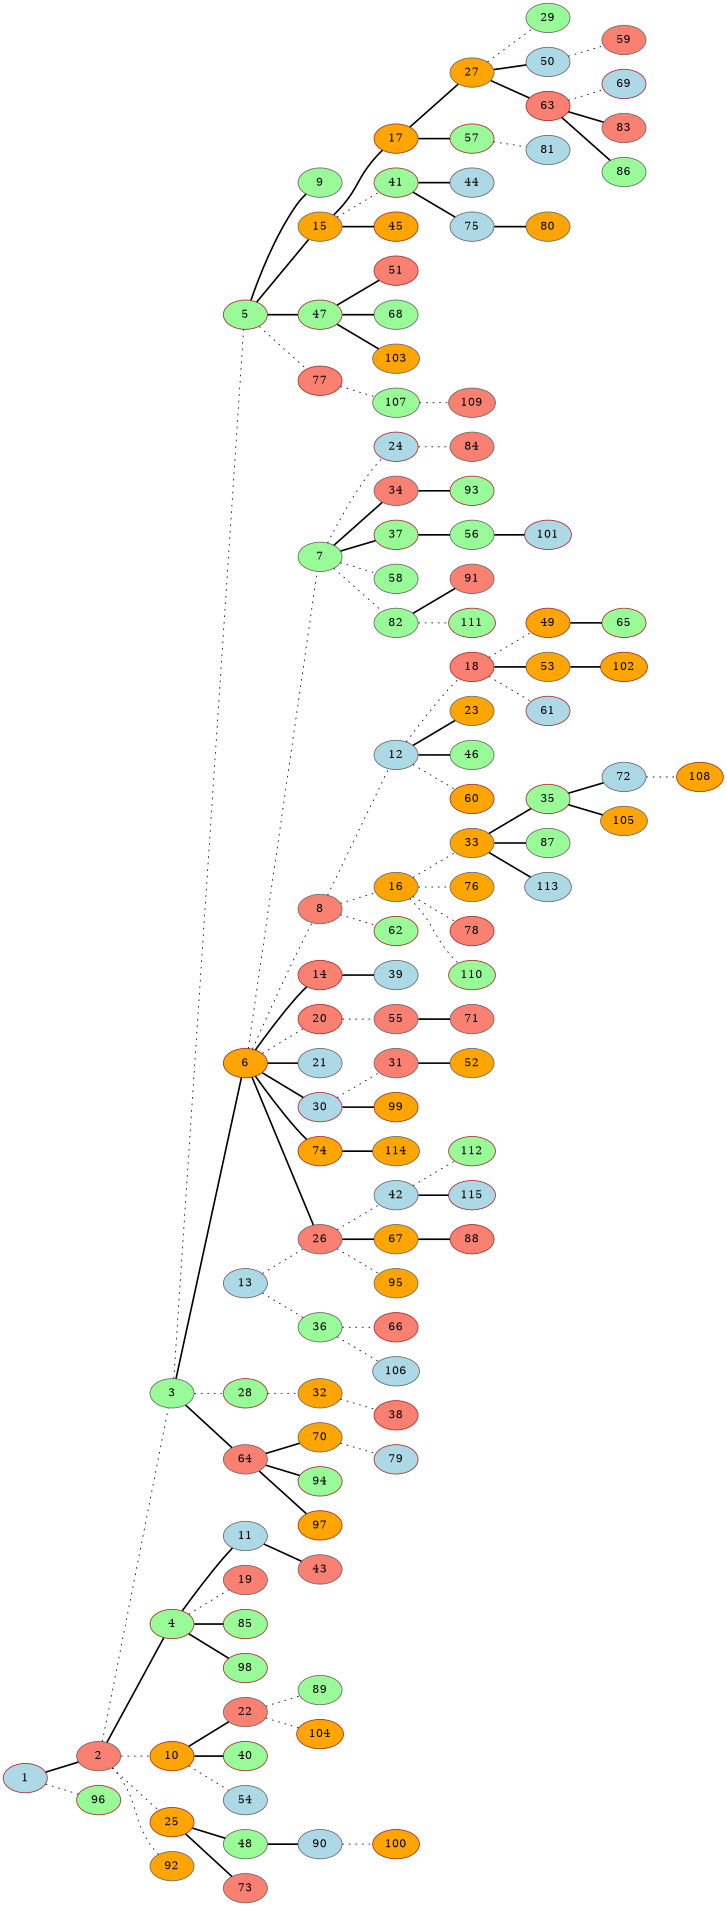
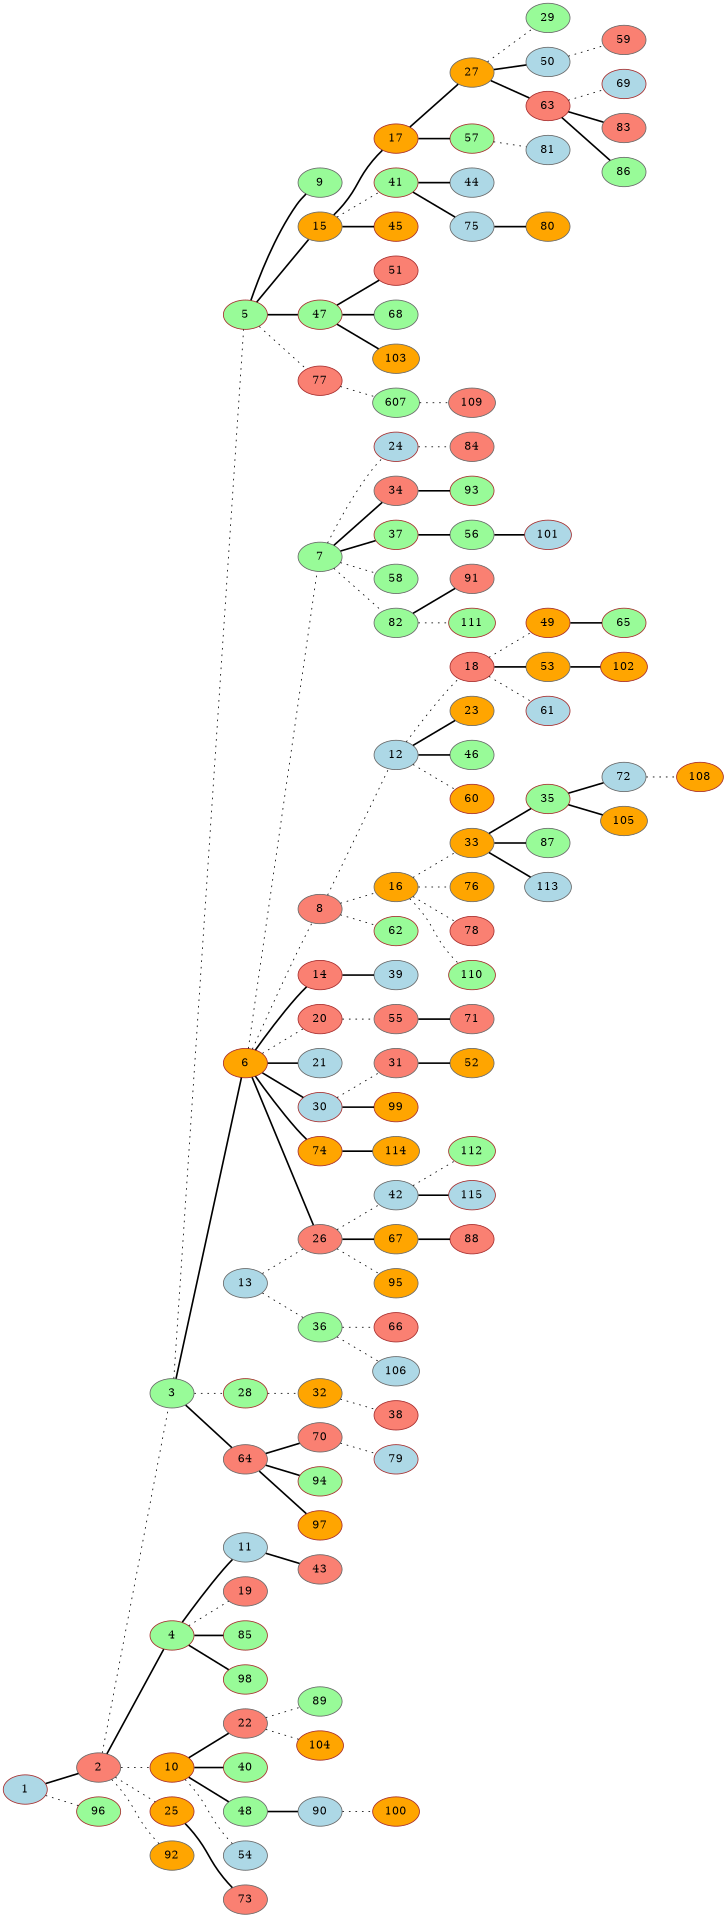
node "107": label "107" -> "607"
node "70": fillcolor orange -> salmon
edge "25" -- "48": now "10" -- "48"
